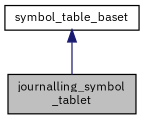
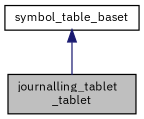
node "journalling_symbol _tablet": label "journalling_symbol _tablet" -> "journalling_tablet _tablet"
